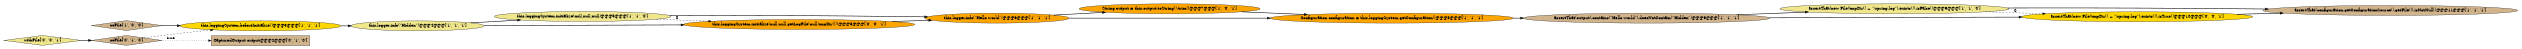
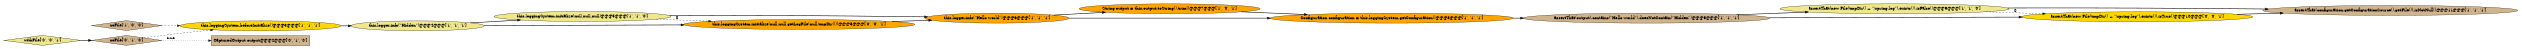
edge "noFile['1', '0', '0']" -> "this.loggingSystem.beforeInitialize()@@@3@@@['1', '1', '1']": style bold -> dashed
